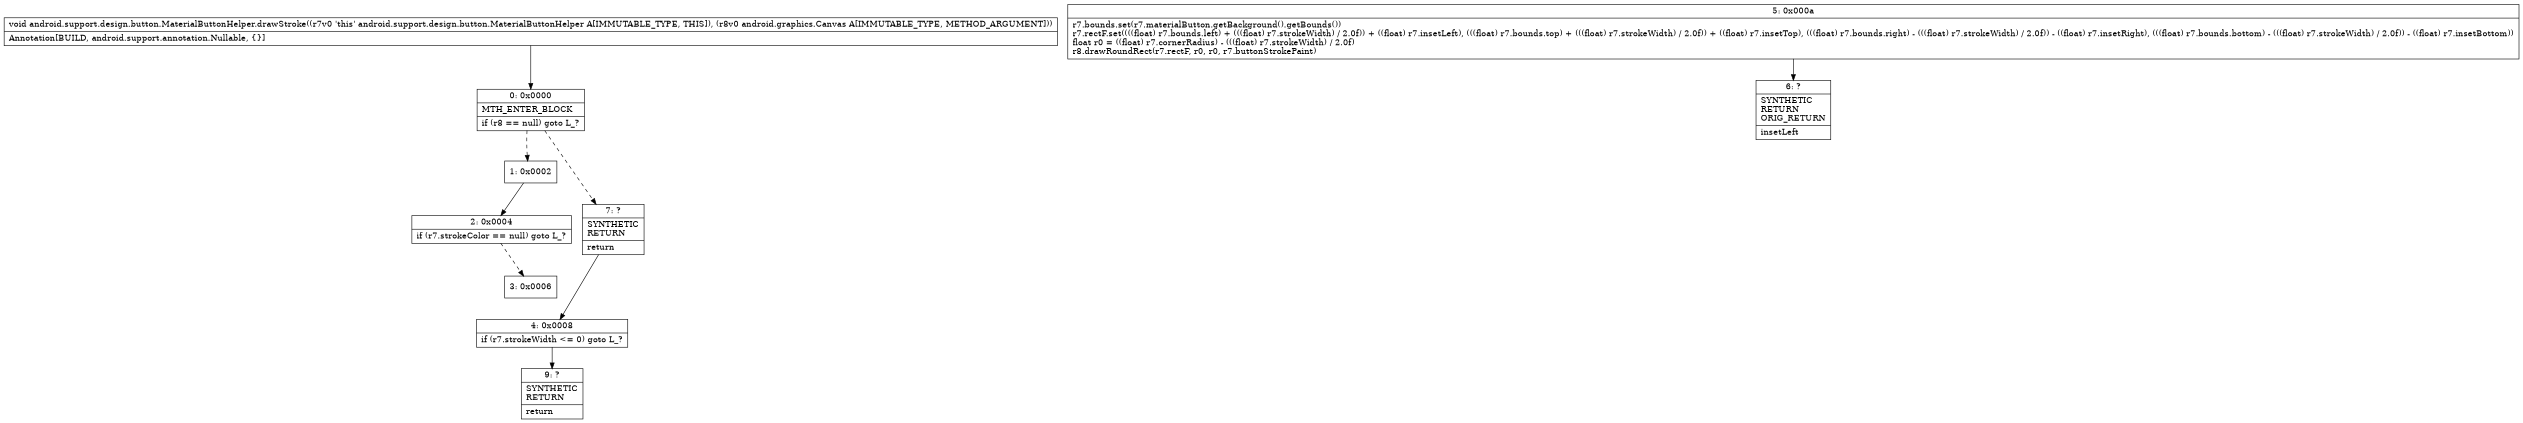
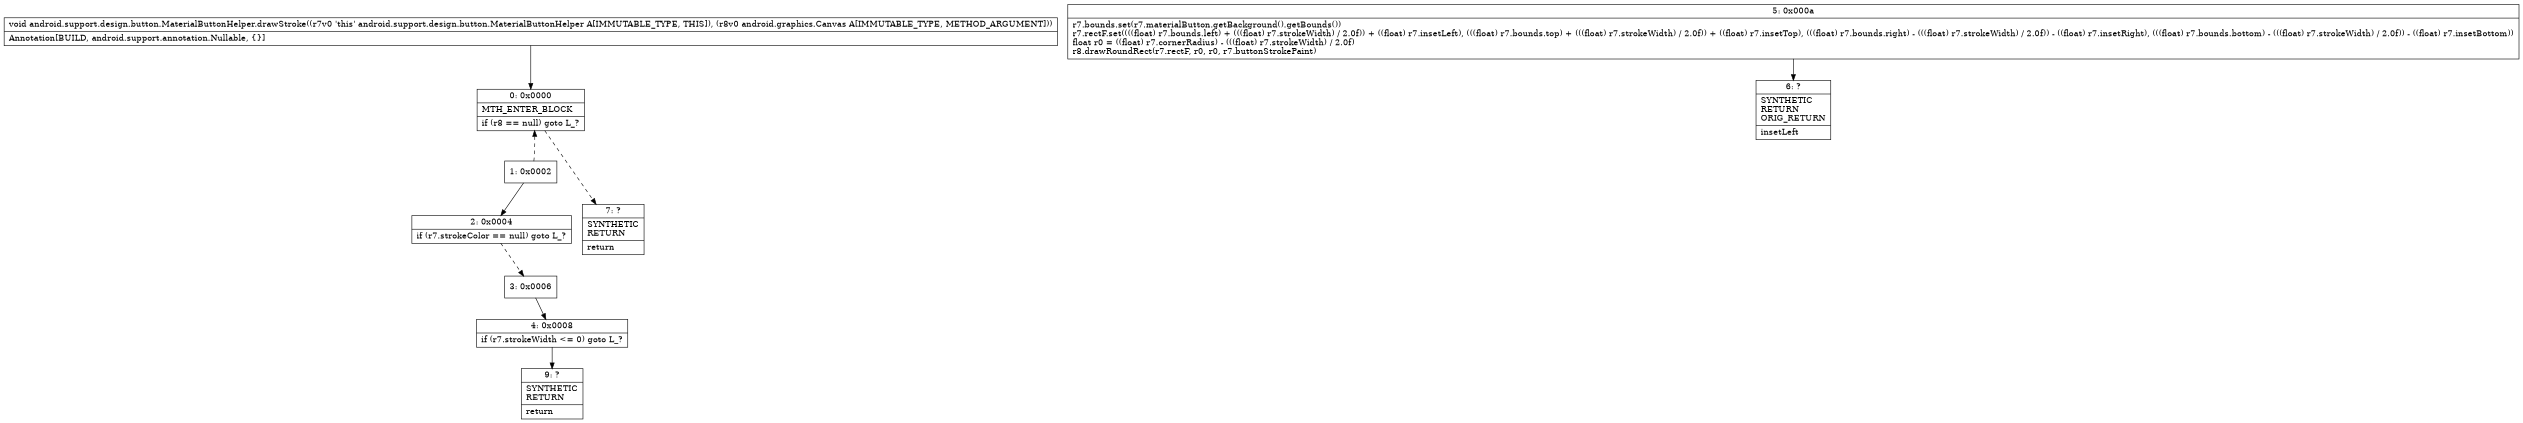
edge "0: 0x0000" -> "1: 0x0002": reversed
edge "7: ?" -> "4: 0x0008": now "3: 0x0006" -> "4: 0x0008"
